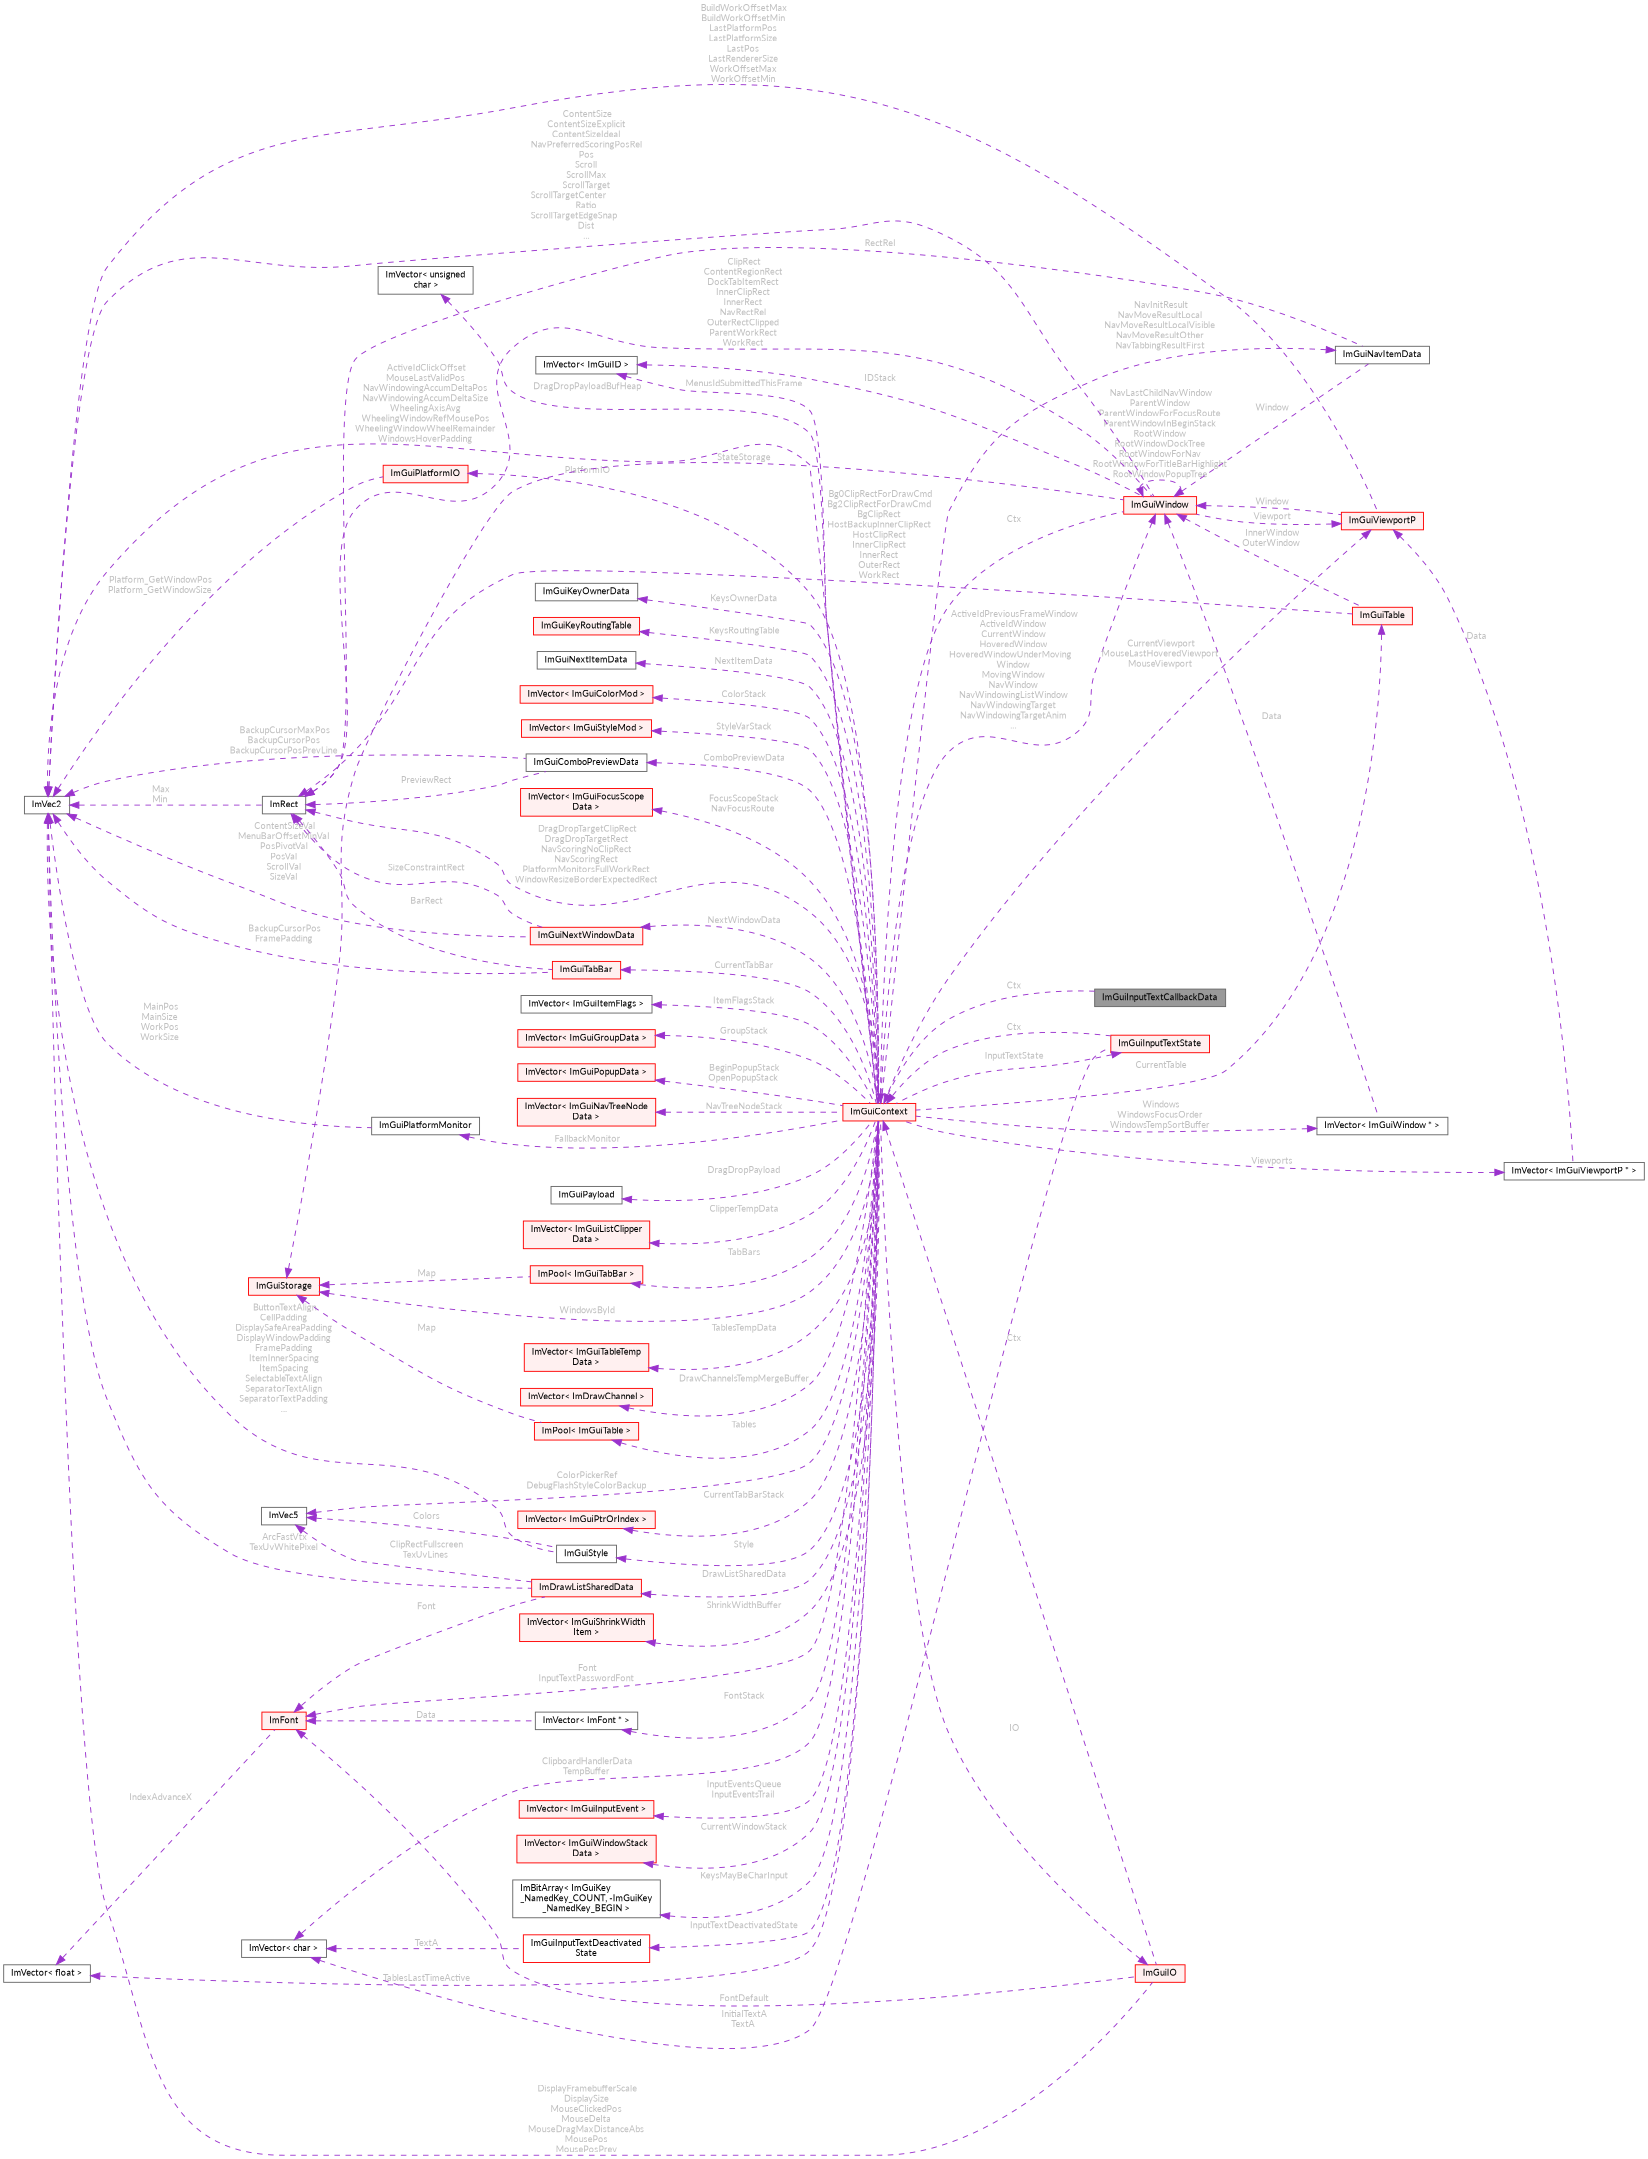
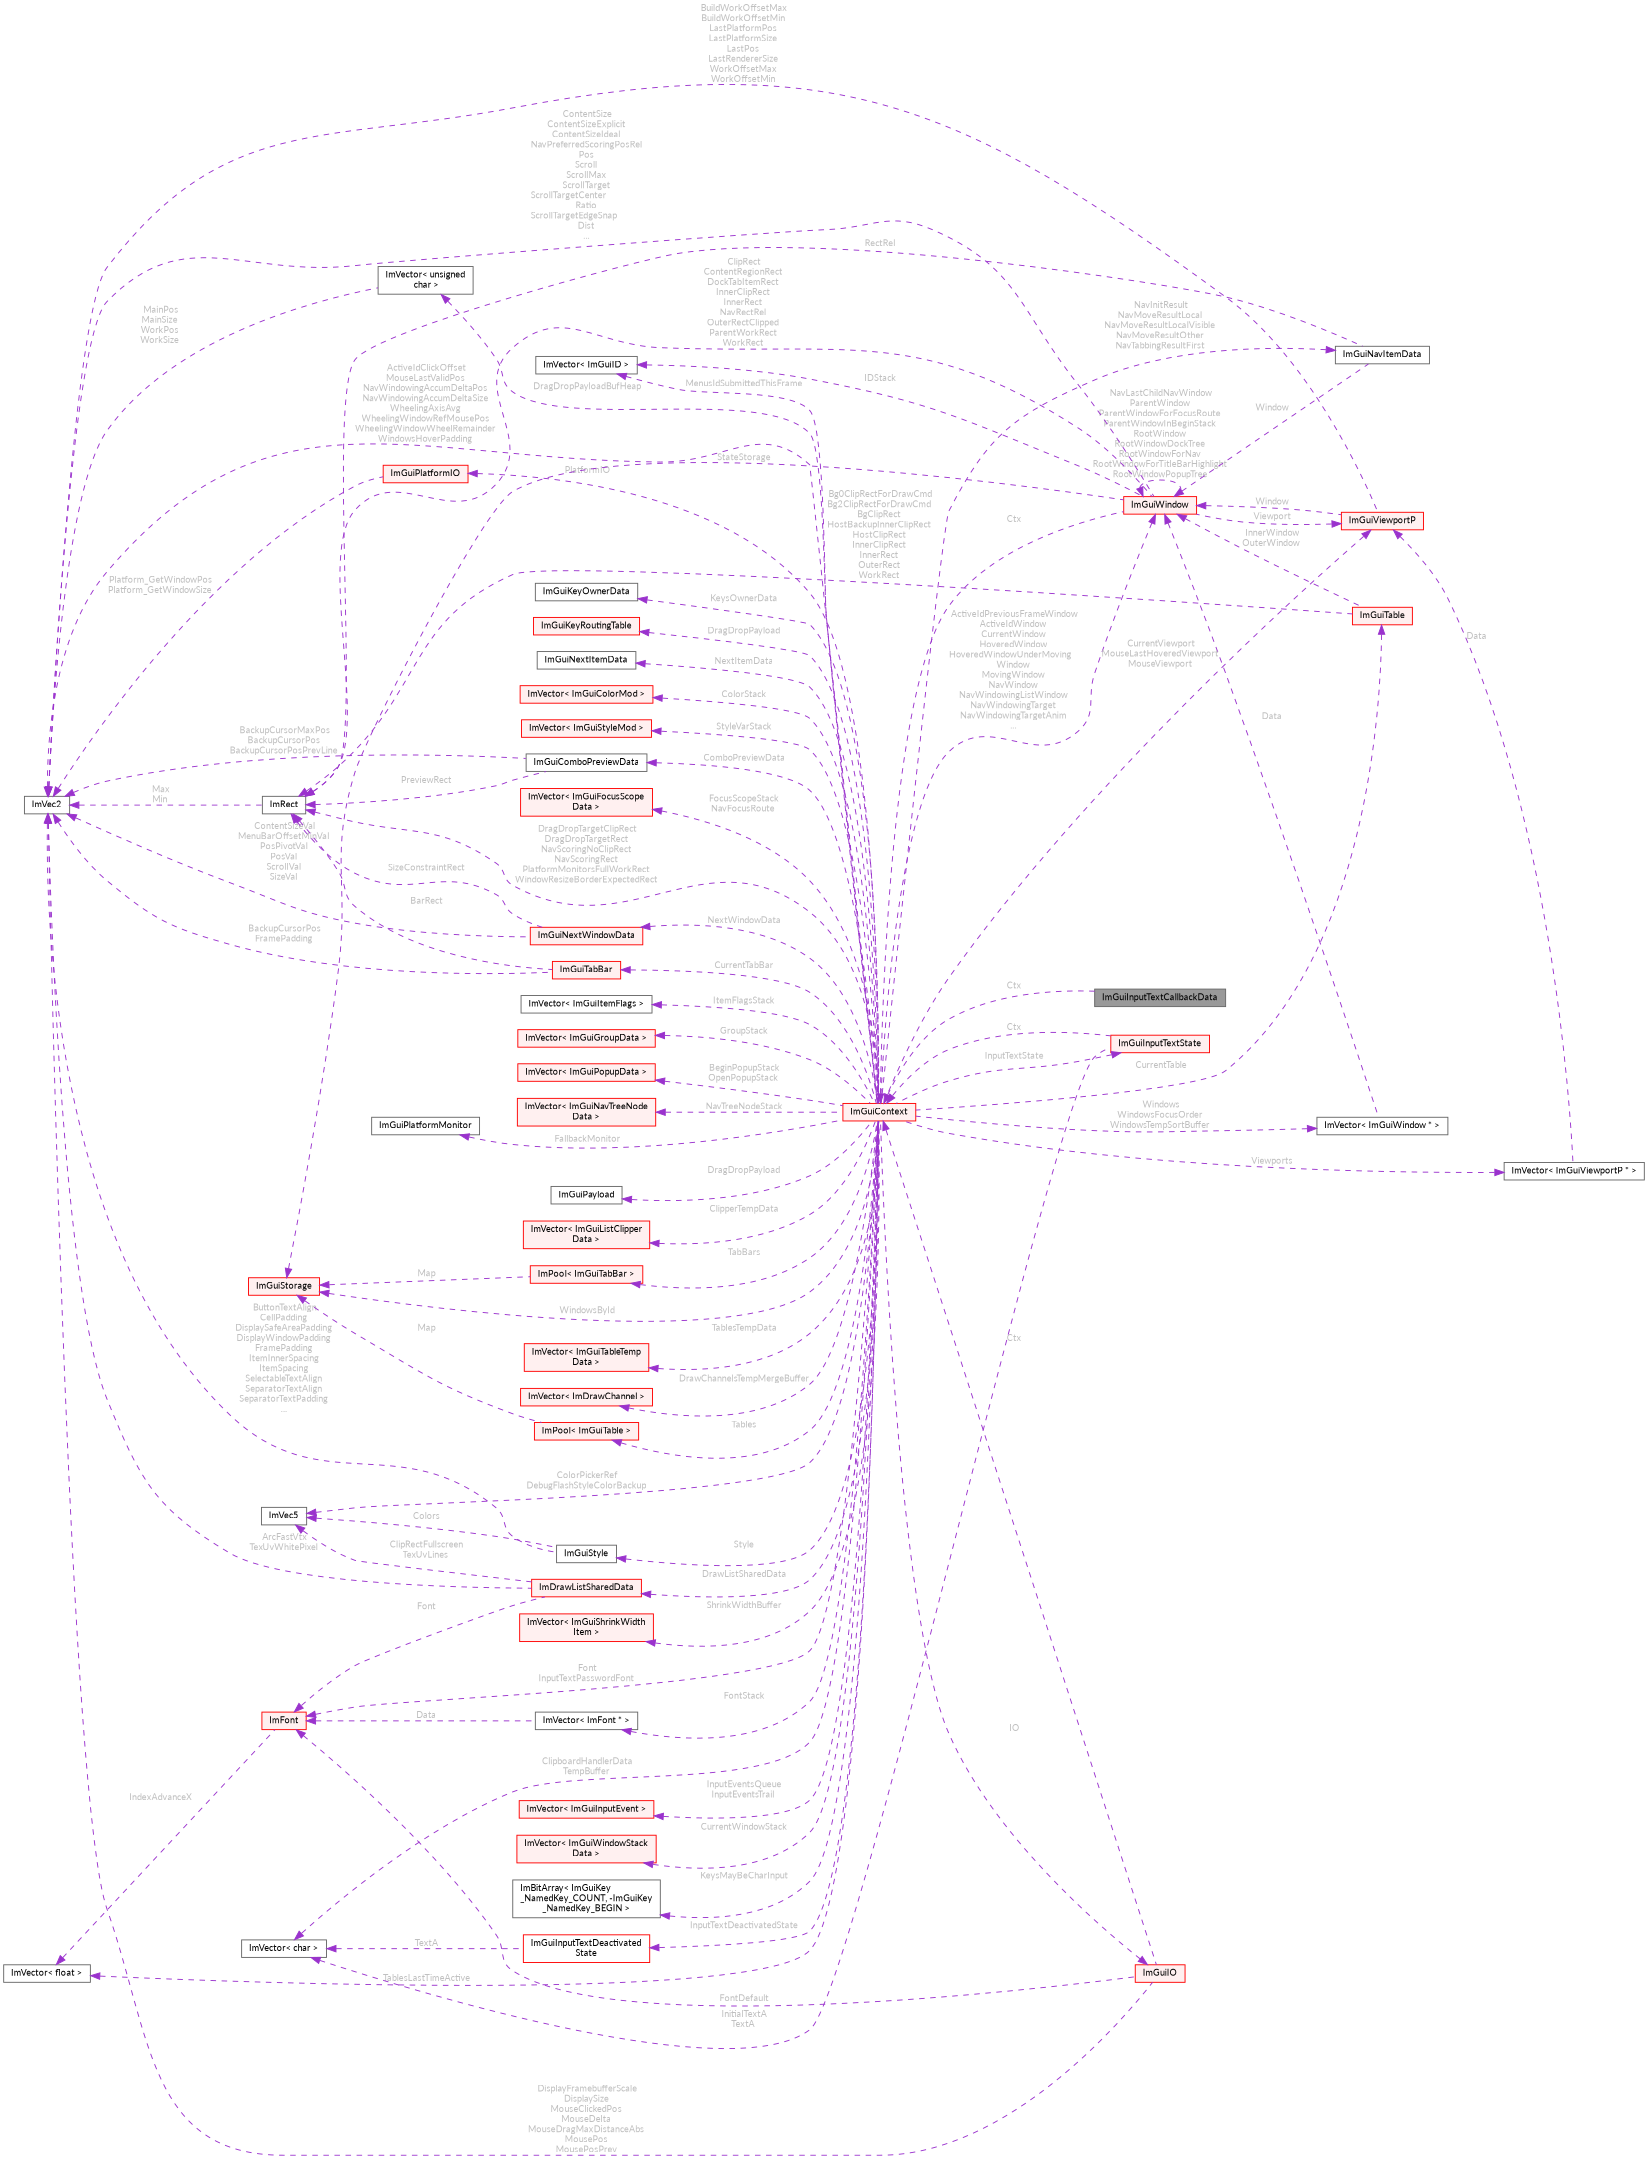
edge "ImGuiContext" -> "ImGuiKeyRoutingTable": label " KeysRoutingTable" -> " DragDropPayload"
edge "ImGuiPlatformMonitor" -> "ImVec2": now "ImVector< unsigned char >" -> "ImVec2"
node "ImVector< ImGuiPtrOrIndex >": removed
